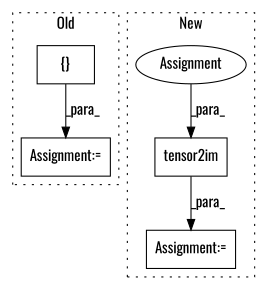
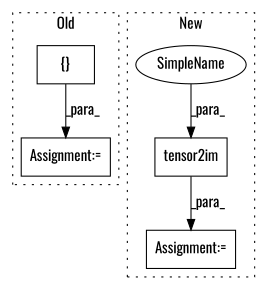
node "Assignment": label "Assignment" -> "SimpleName"
